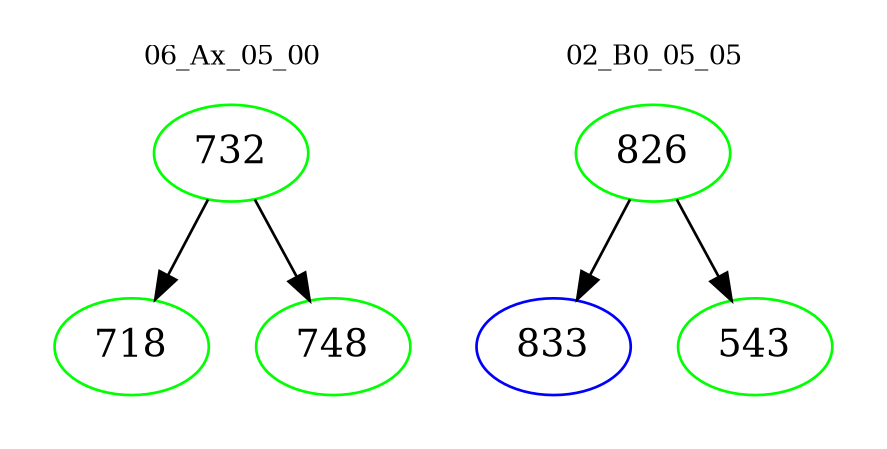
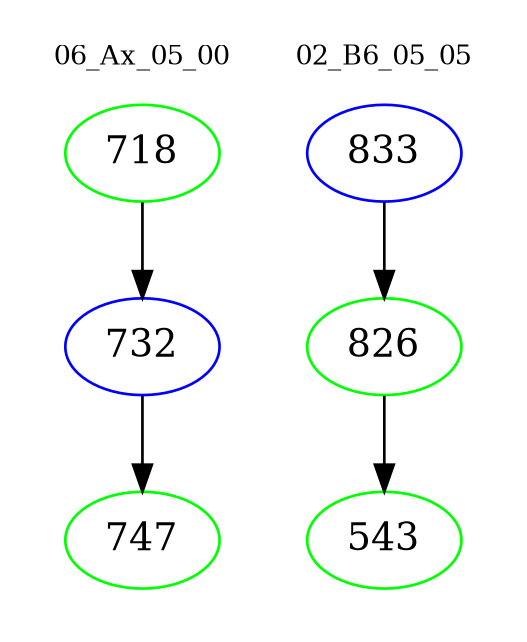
cluster "02_B0_05_05": label "02_B0_05_05" -> "02_B6_05_05"
node "732": color green -> blue
edge "732" -> "718": reversed
edge "826" -> "833": reversed
node "748": label "748" -> "747"
